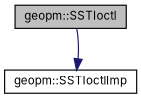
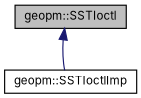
edge "geopm::SSTIoctl" -> "geopm::SSTIoctlImp": reversed
